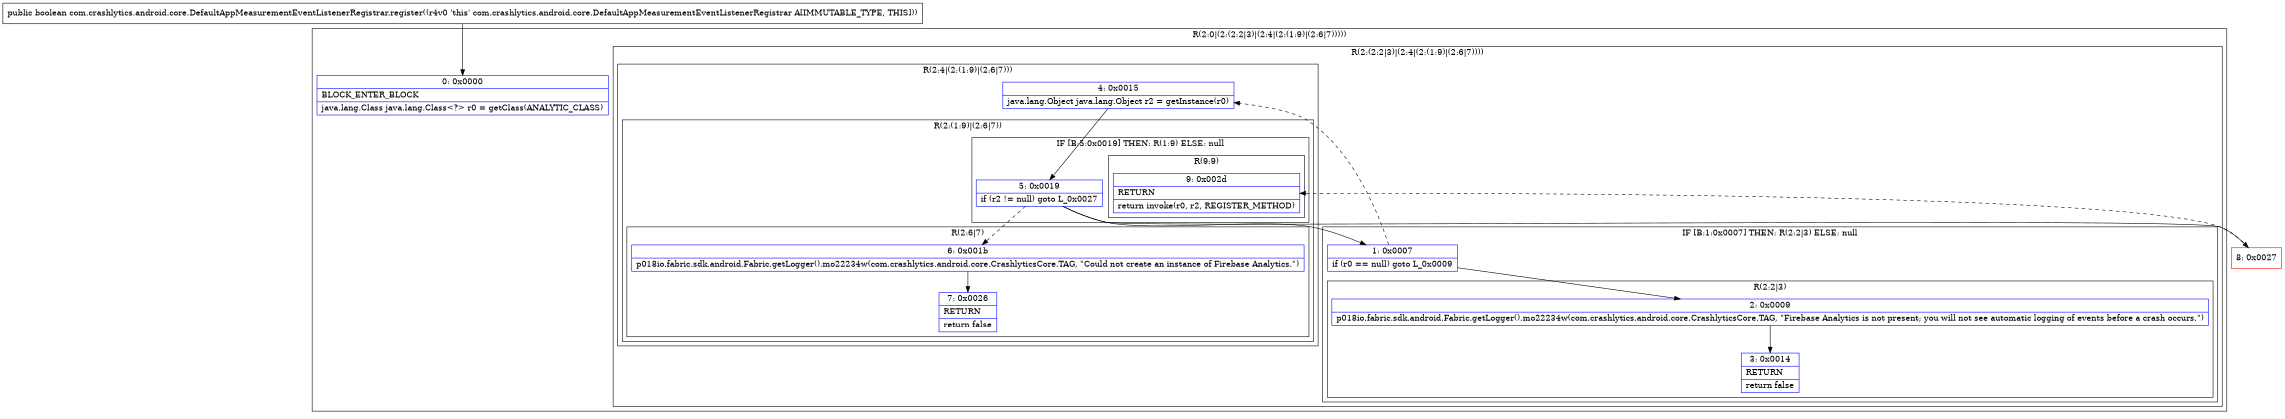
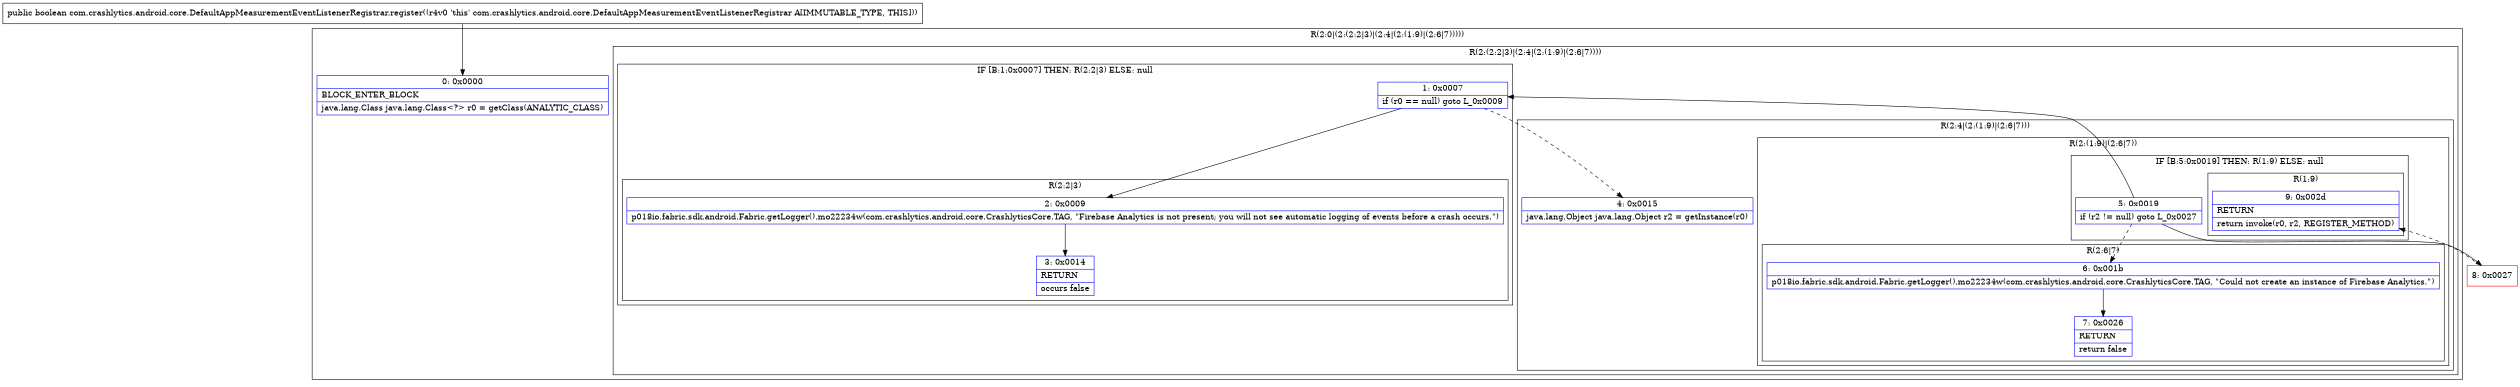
edge "4: 0x0015" -> "5: 0x0019": removed
cluster "R(9:9)": label "R(9:9)" -> "R(1:9)"
node "3: 0x0014": text "return false" -> "occurs false"
